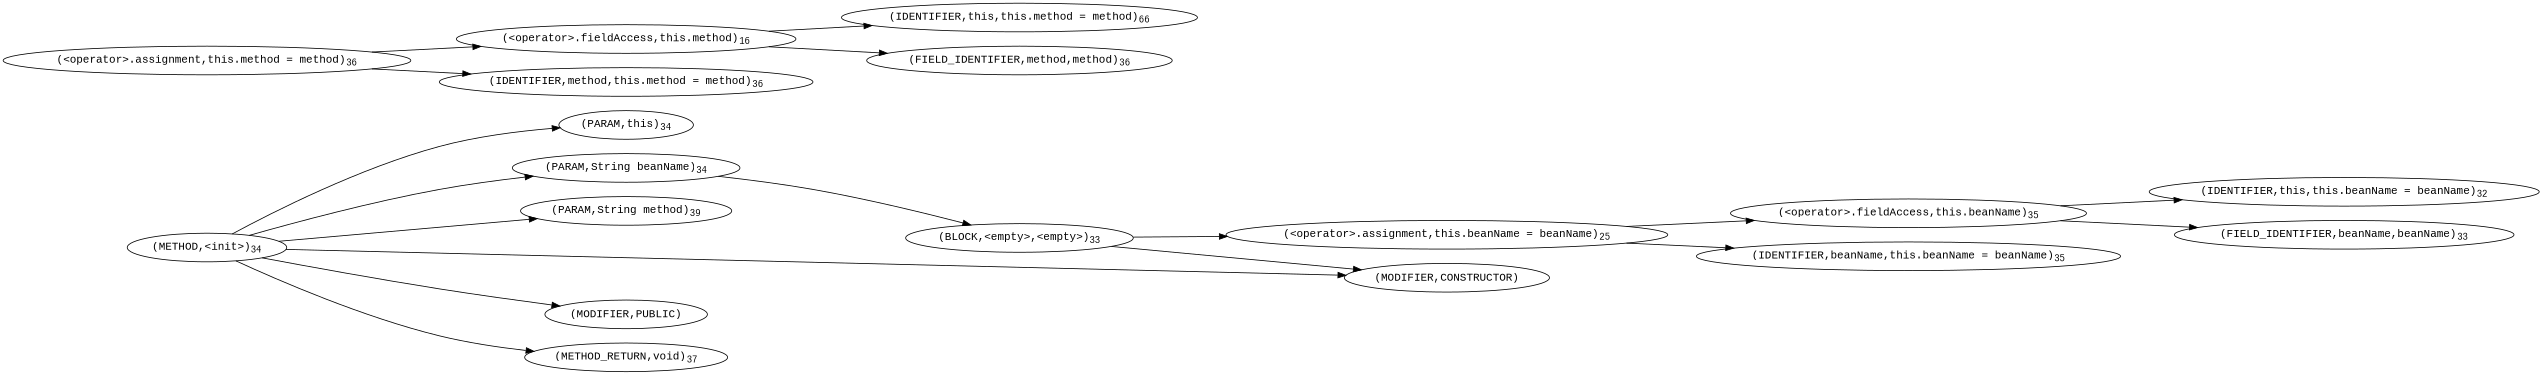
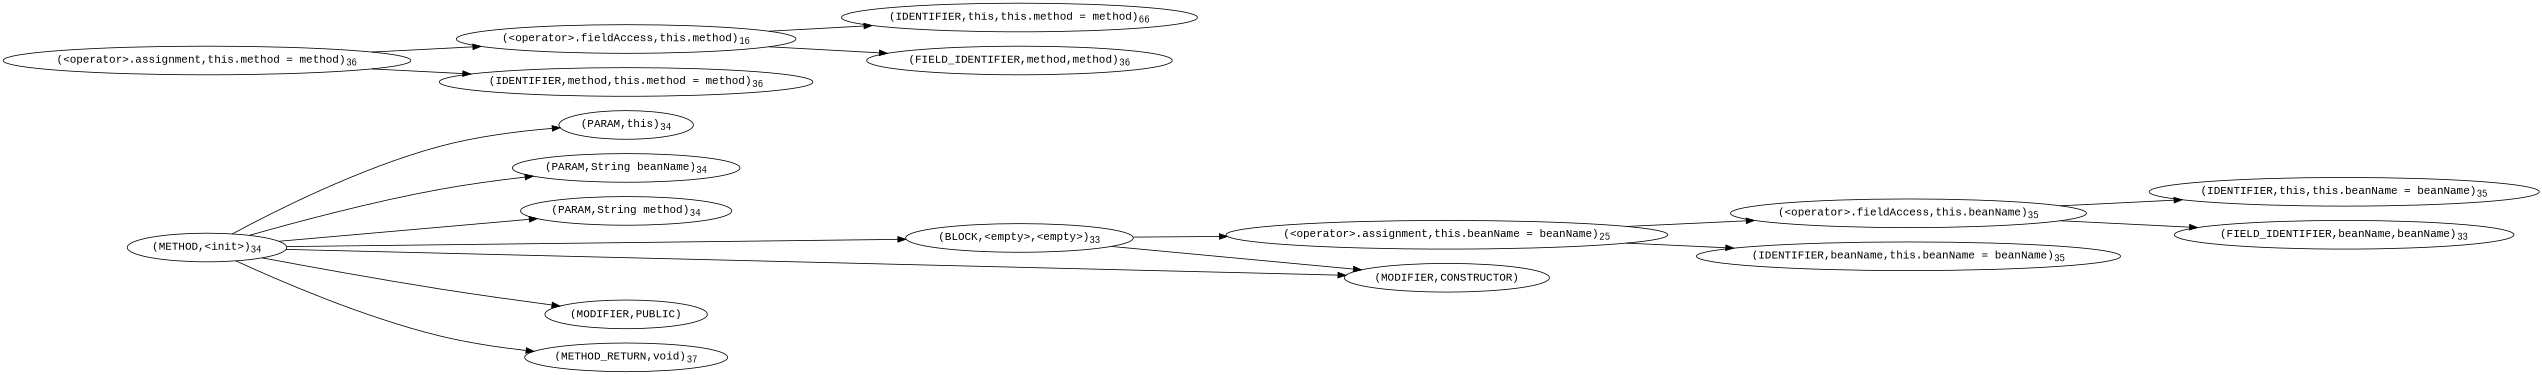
node "(IDENTIFIER,this,this.beanName = beanName)": text "32" -> "35"
edge "(PARAM,String beanName)" -> "(BLOCK,<empty>,<empty>)": now "(METHOD,<init>)" -> "(BLOCK,<empty>,<empty>)"
node "(PARAM,String method)": text "39" -> "34"
